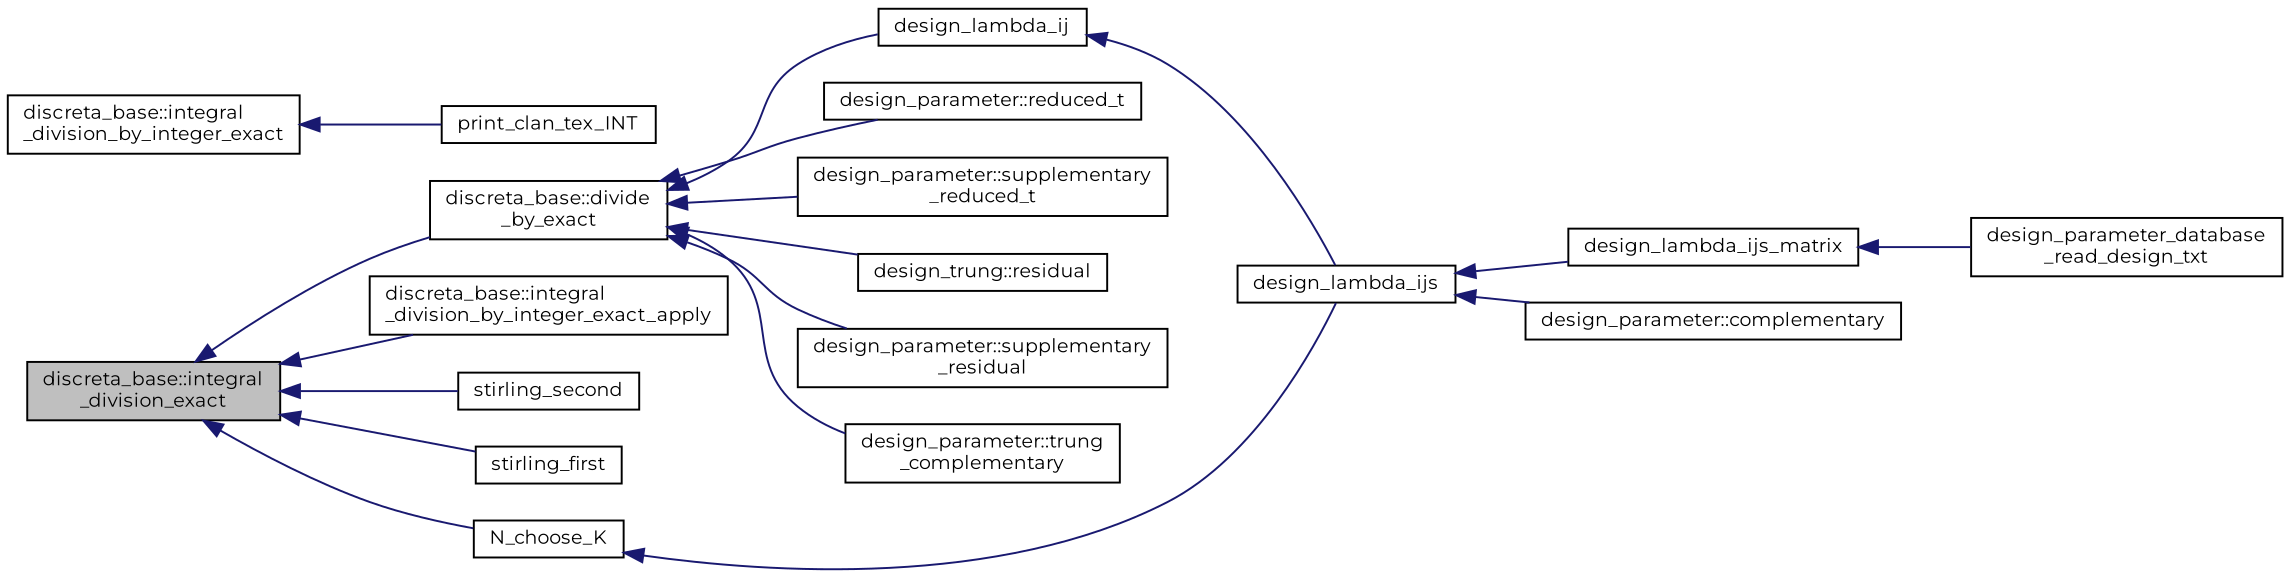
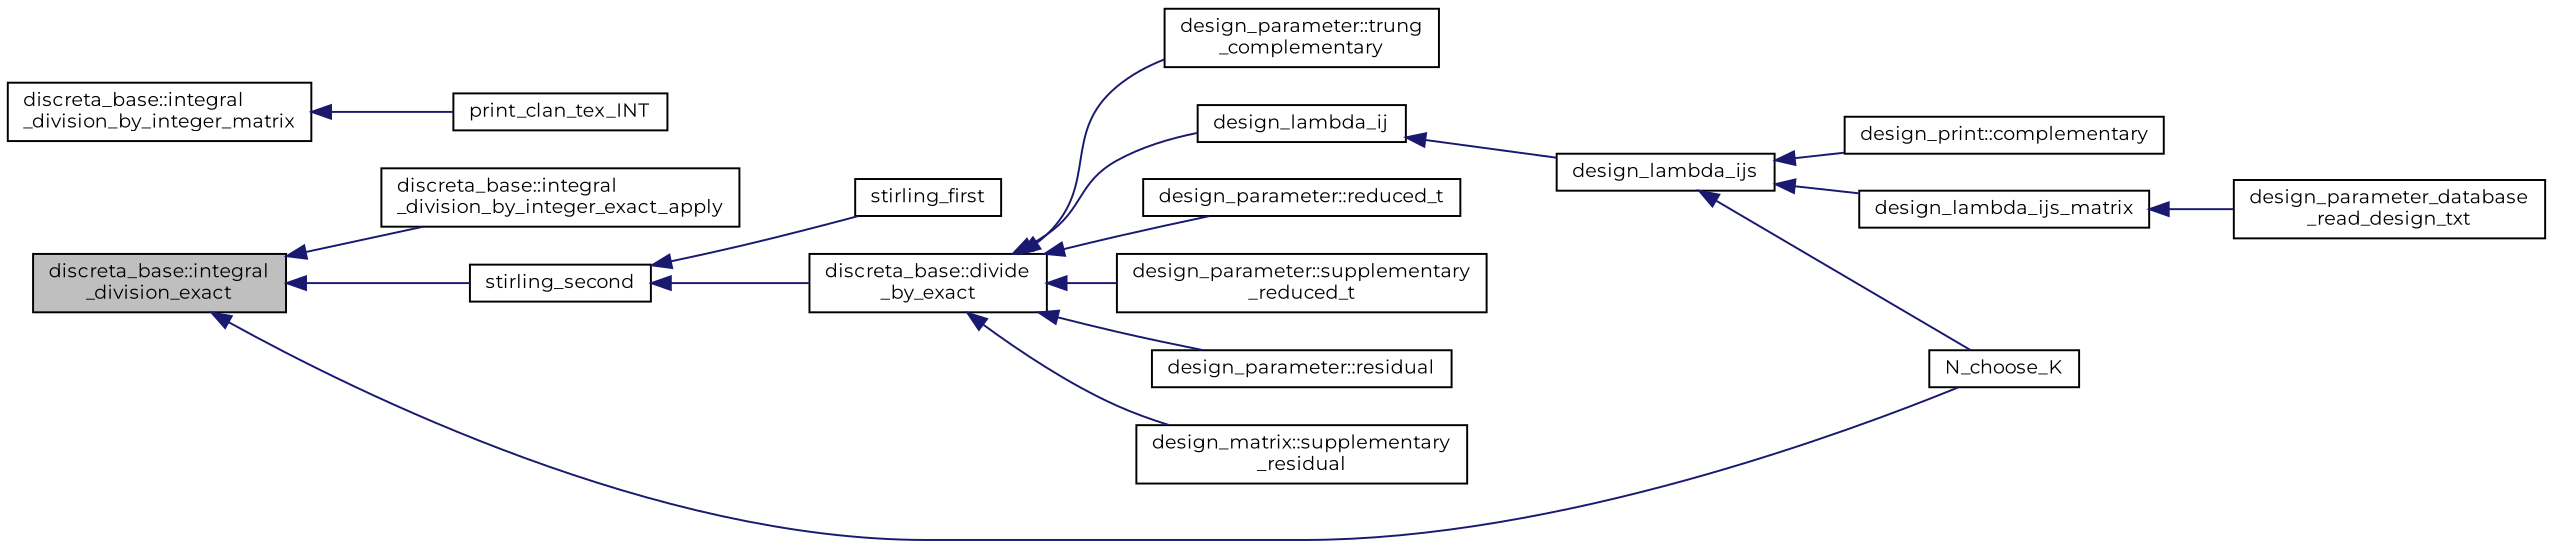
node "discreta_base::integral _division_by_integer_exact": label "discreta_base::integral _division_by_integer_exact" -> "discreta_base::integral _division_by_integer_matrix"
node "design_trung::residual": label "design_trung::residual" -> "design_parameter::residual"
edge "discreta_base::divide _by_exact" -> "discreta_base::integral _division_exact": now "discreta_base::divide _by_exact" -> "stirling_second"
node "design_parameter::complementary": label "design_parameter::complementary" -> "design_print::complementary"
node "design_parameter::supplementary _residual": label "design_parameter::supplementary _residual" -> "design_matrix::supplementary _residual"
edge "stirling_first" -> "discreta_base::integral _division_exact": now "stirling_first" -> "stirling_second"
edge "design_lambda_ijs" -> "N_choose_K": reversed
